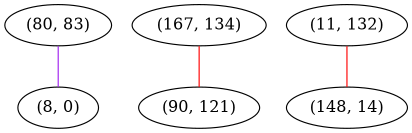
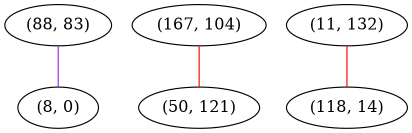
node "(80, 83)": label "(80, 83)" -> "(88, 83)"
node "(167, 134)": label "(167, 134)" -> "(167, 104)"
node "(90, 121)": label "(90, 121)" -> "(50, 121)"
node "(148, 14)": label "(148, 14)" -> "(118, 14)"
